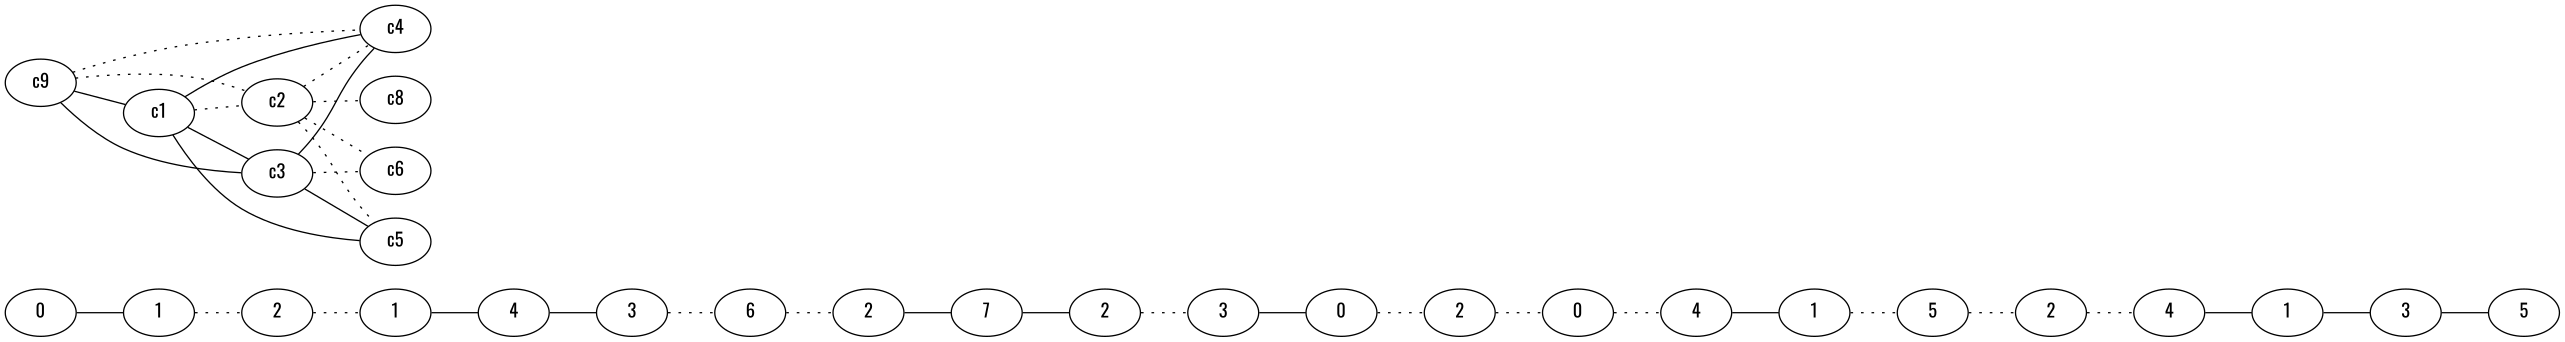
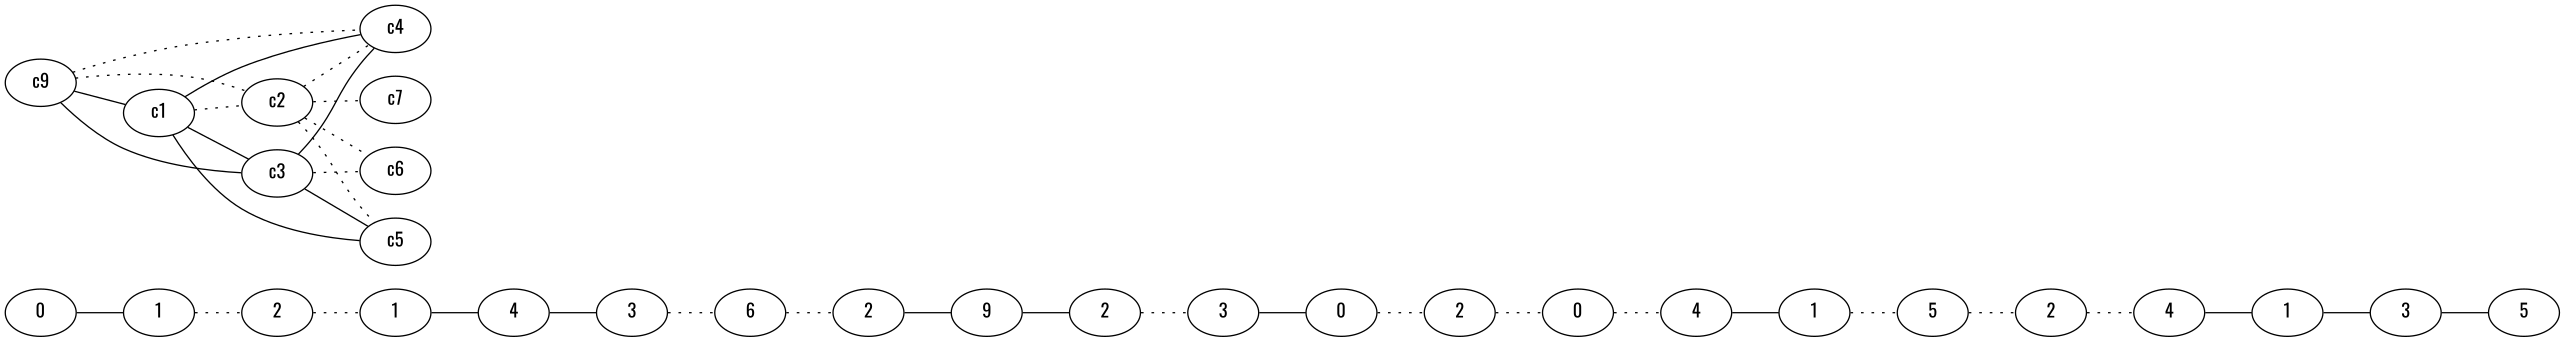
node "c8": label "c8" -> "c7"
node "7": label "7" -> "9"
